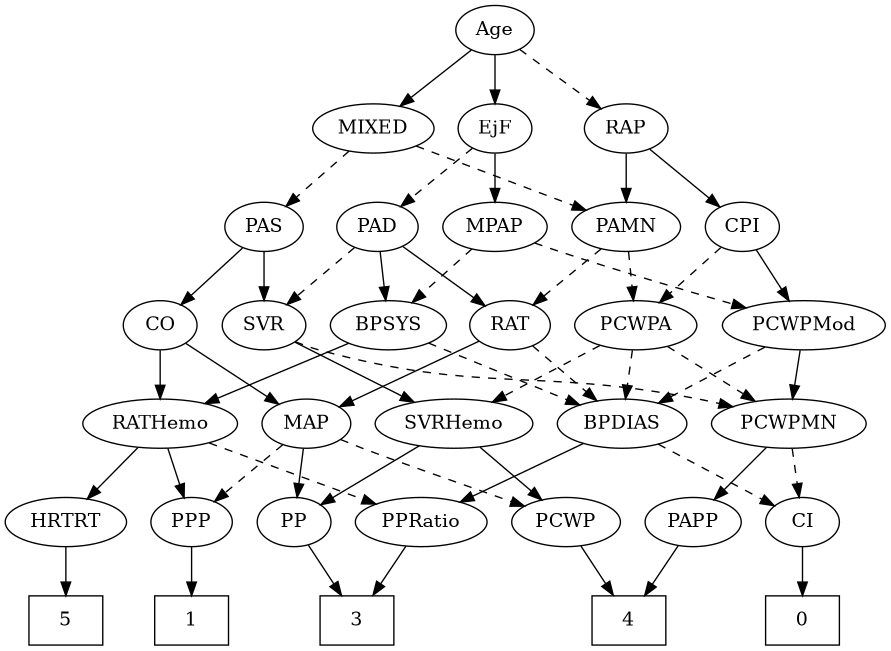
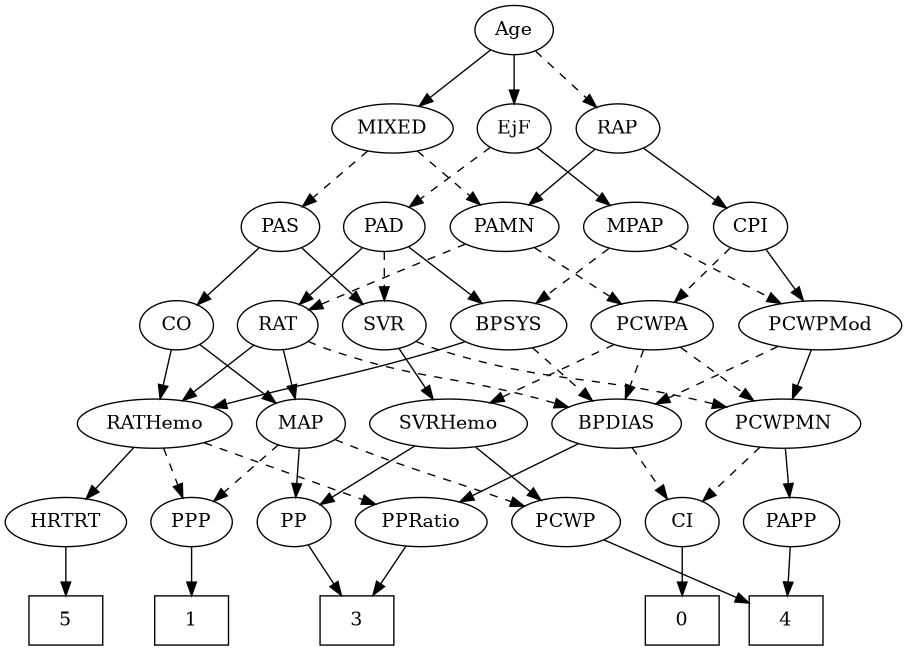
edge "RAT" -> "RATHemo": added
edge "RATHemo" -> "PPP": style solid -> dashed
